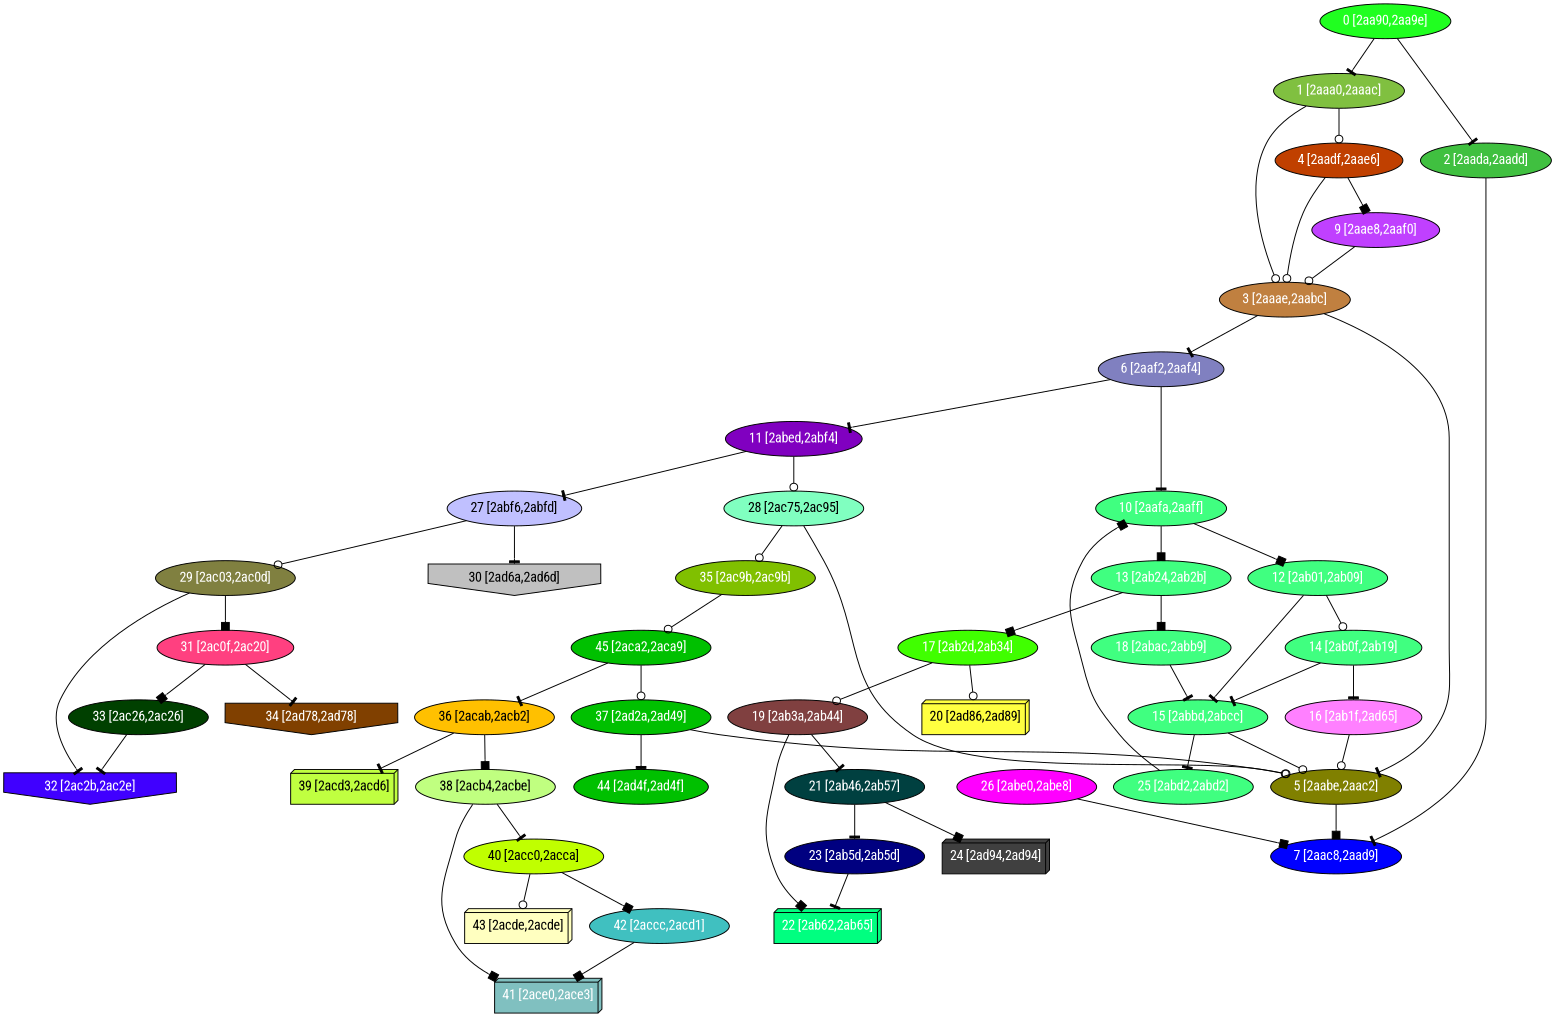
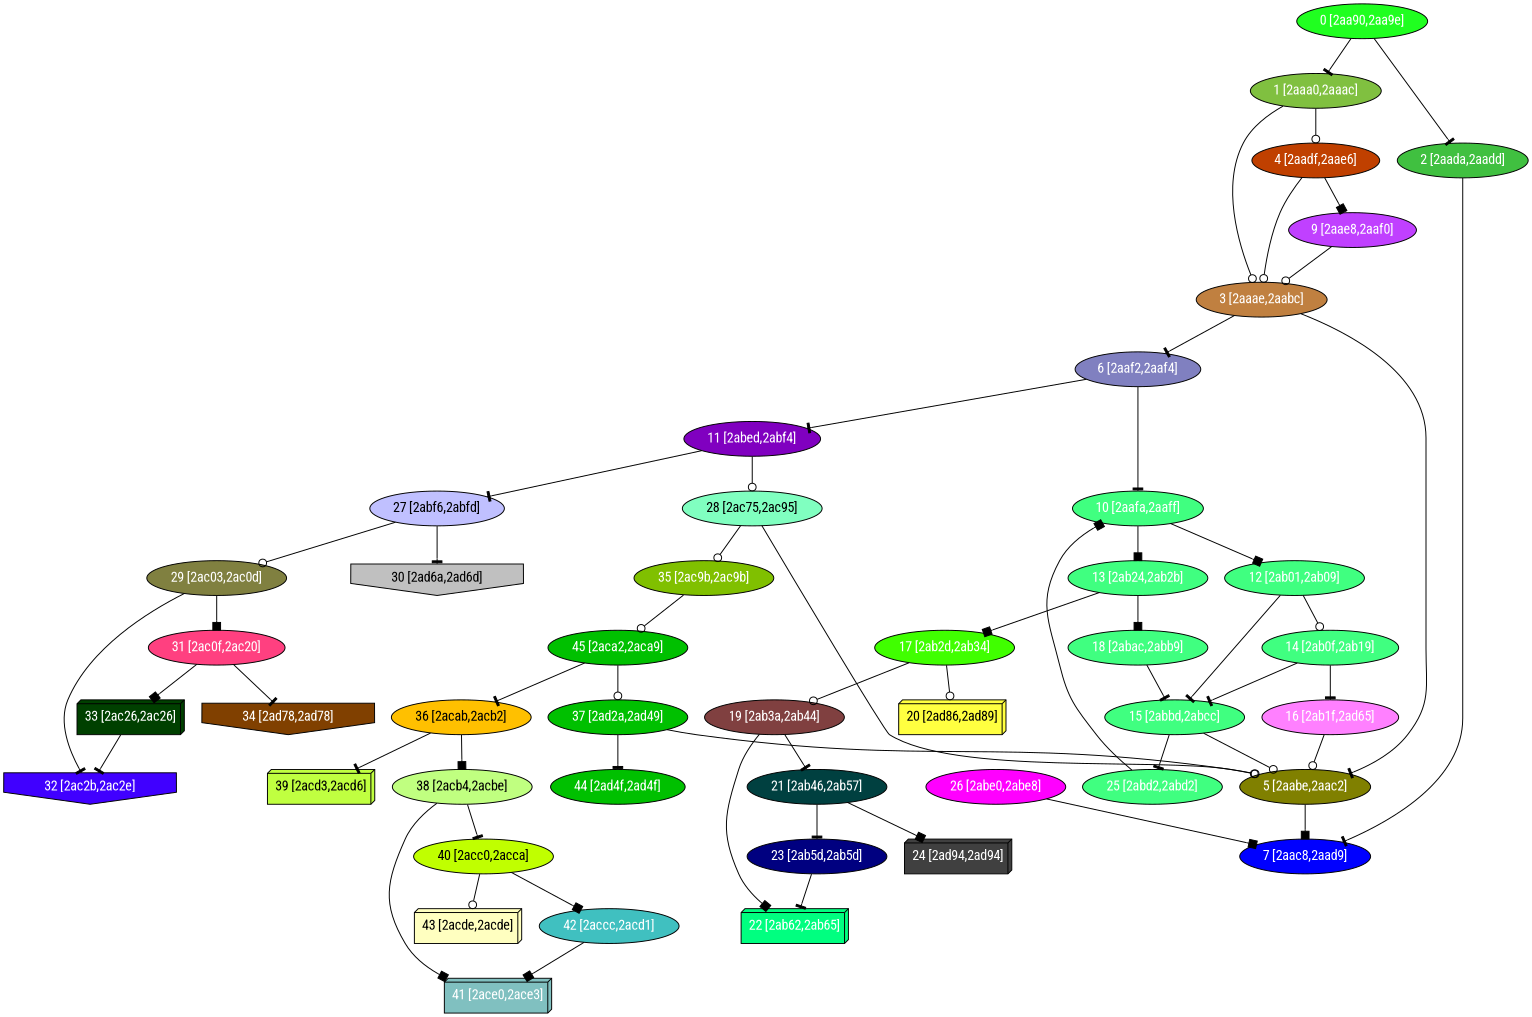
node "33 [2ac26,2ac26]": shape ellipse -> box3d
